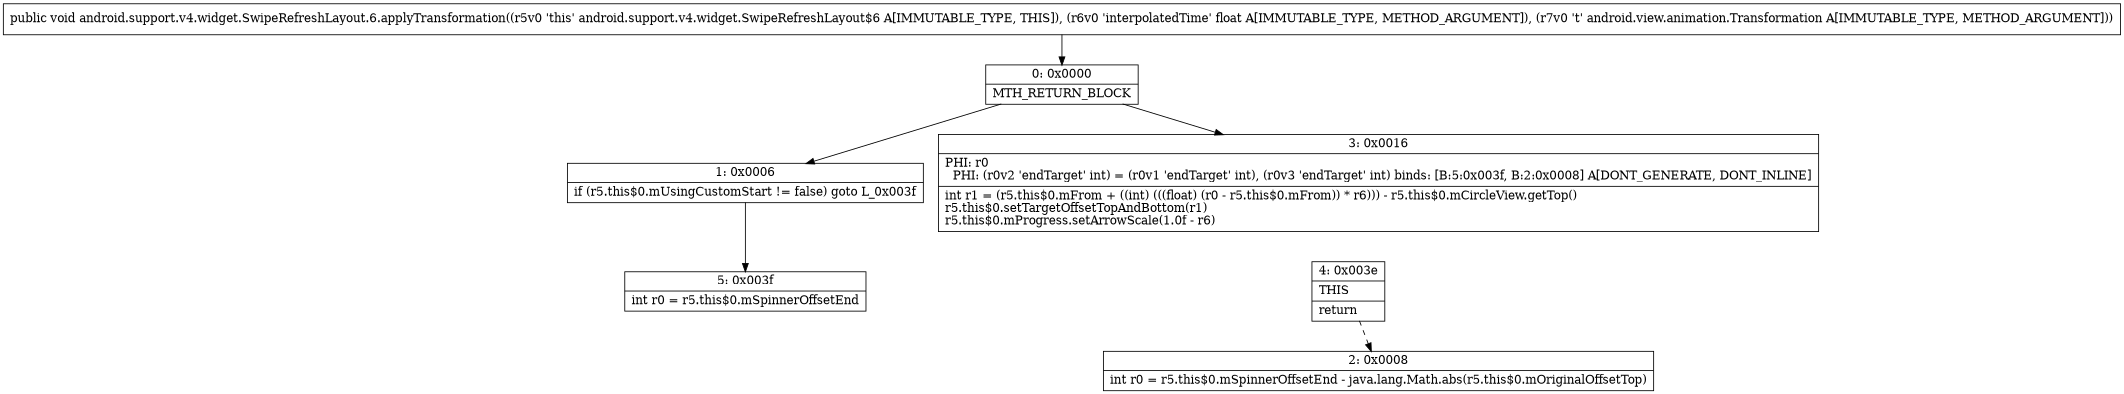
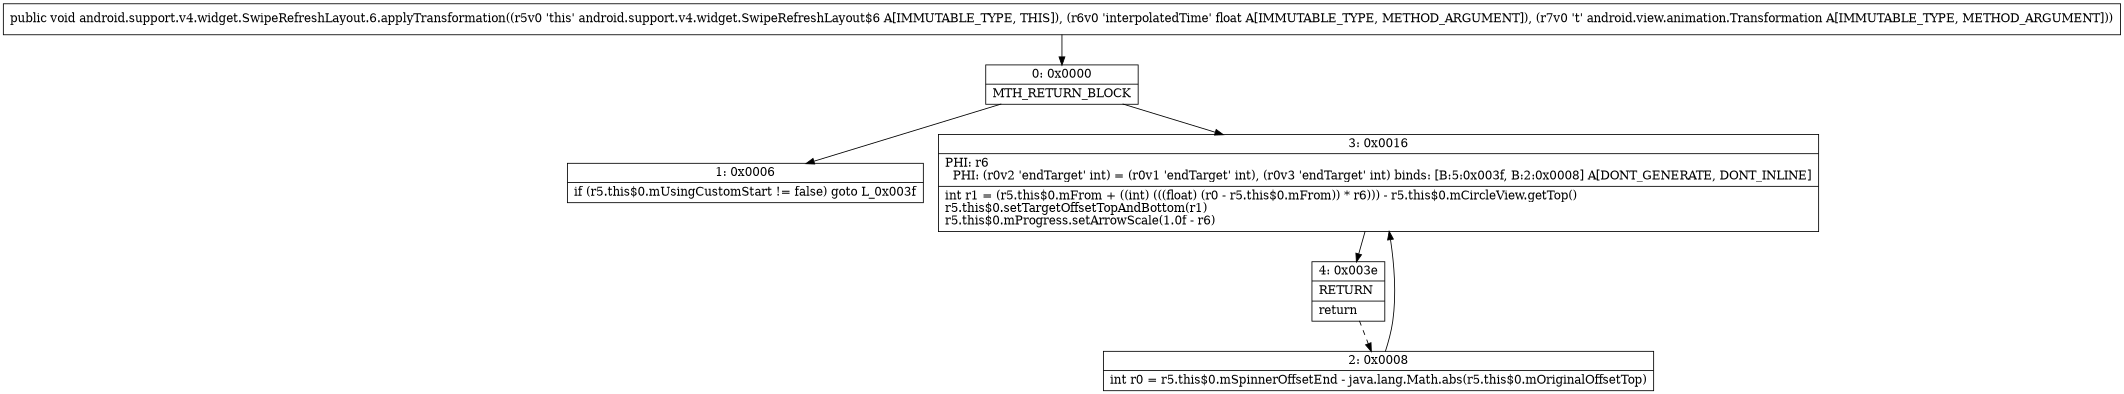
node "3: 0x0016": text "PHI: r0" -> "PHI: r6"
edge "3: 0x0016" -> "4: 0x003e": added
node "5: 0x003f": removed
node "4: 0x003e": text "THIS" -> "RETURN"
edge "2: 0x0008" -> "3: 0x0016": added
